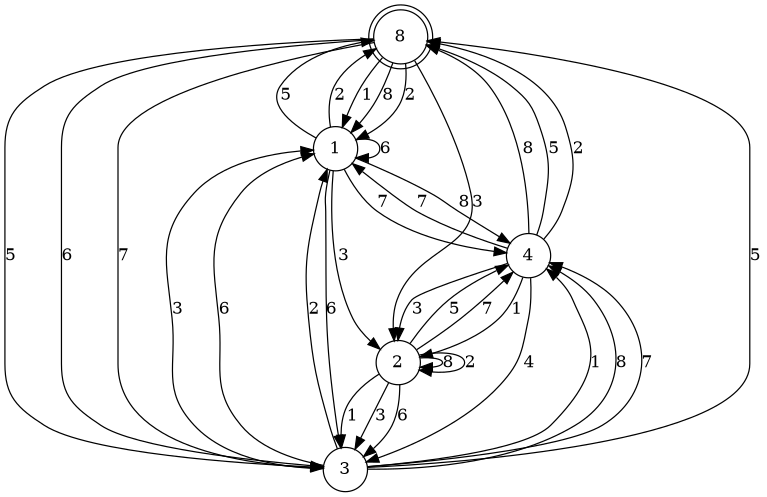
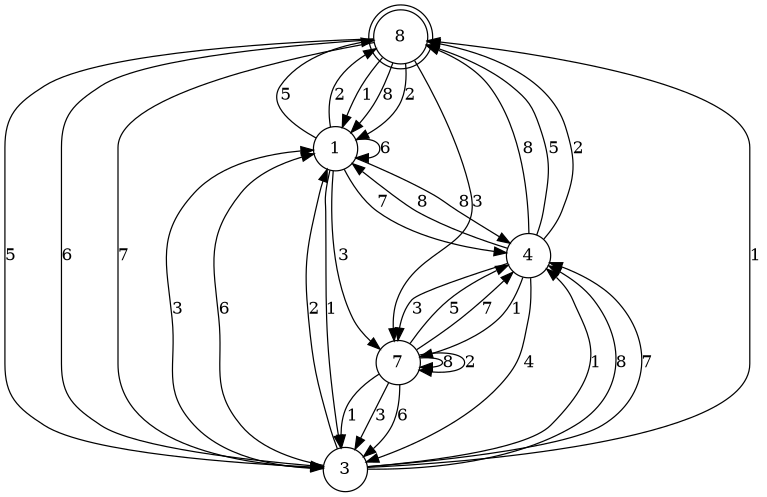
edge "4" -> "1": label "7" -> "8"
edge "3" -> "8": label "5" -> "1"
edge "1" -> "3": label "6" -> "1"
node "2": label "2" -> "7"
